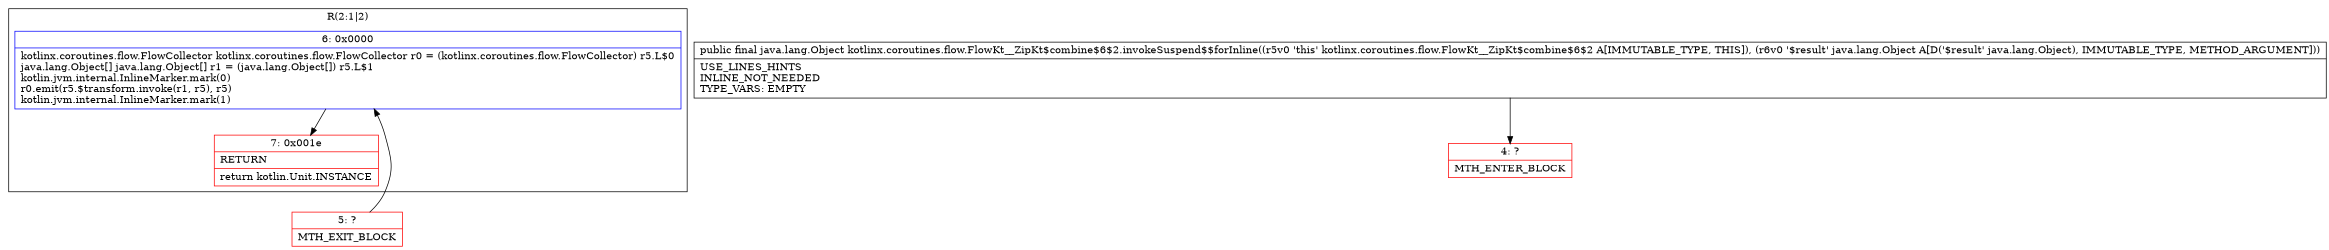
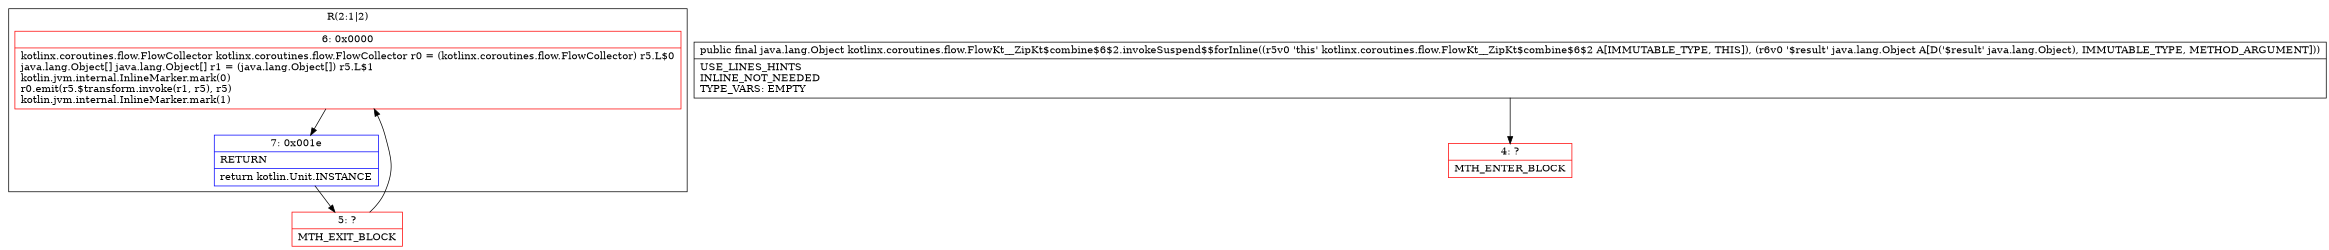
node "6: 0x0000": color blue -> red
node "7: 0x001e": color red -> blue
edge "7: 0x001e" -> "5: ?": added
